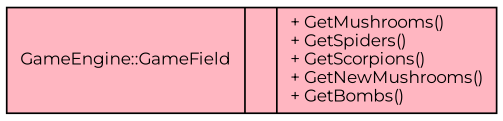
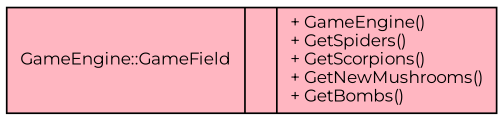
node "GameEngine::GameField": text "+ GetMushrooms()" -> "+ GameEngine()"
